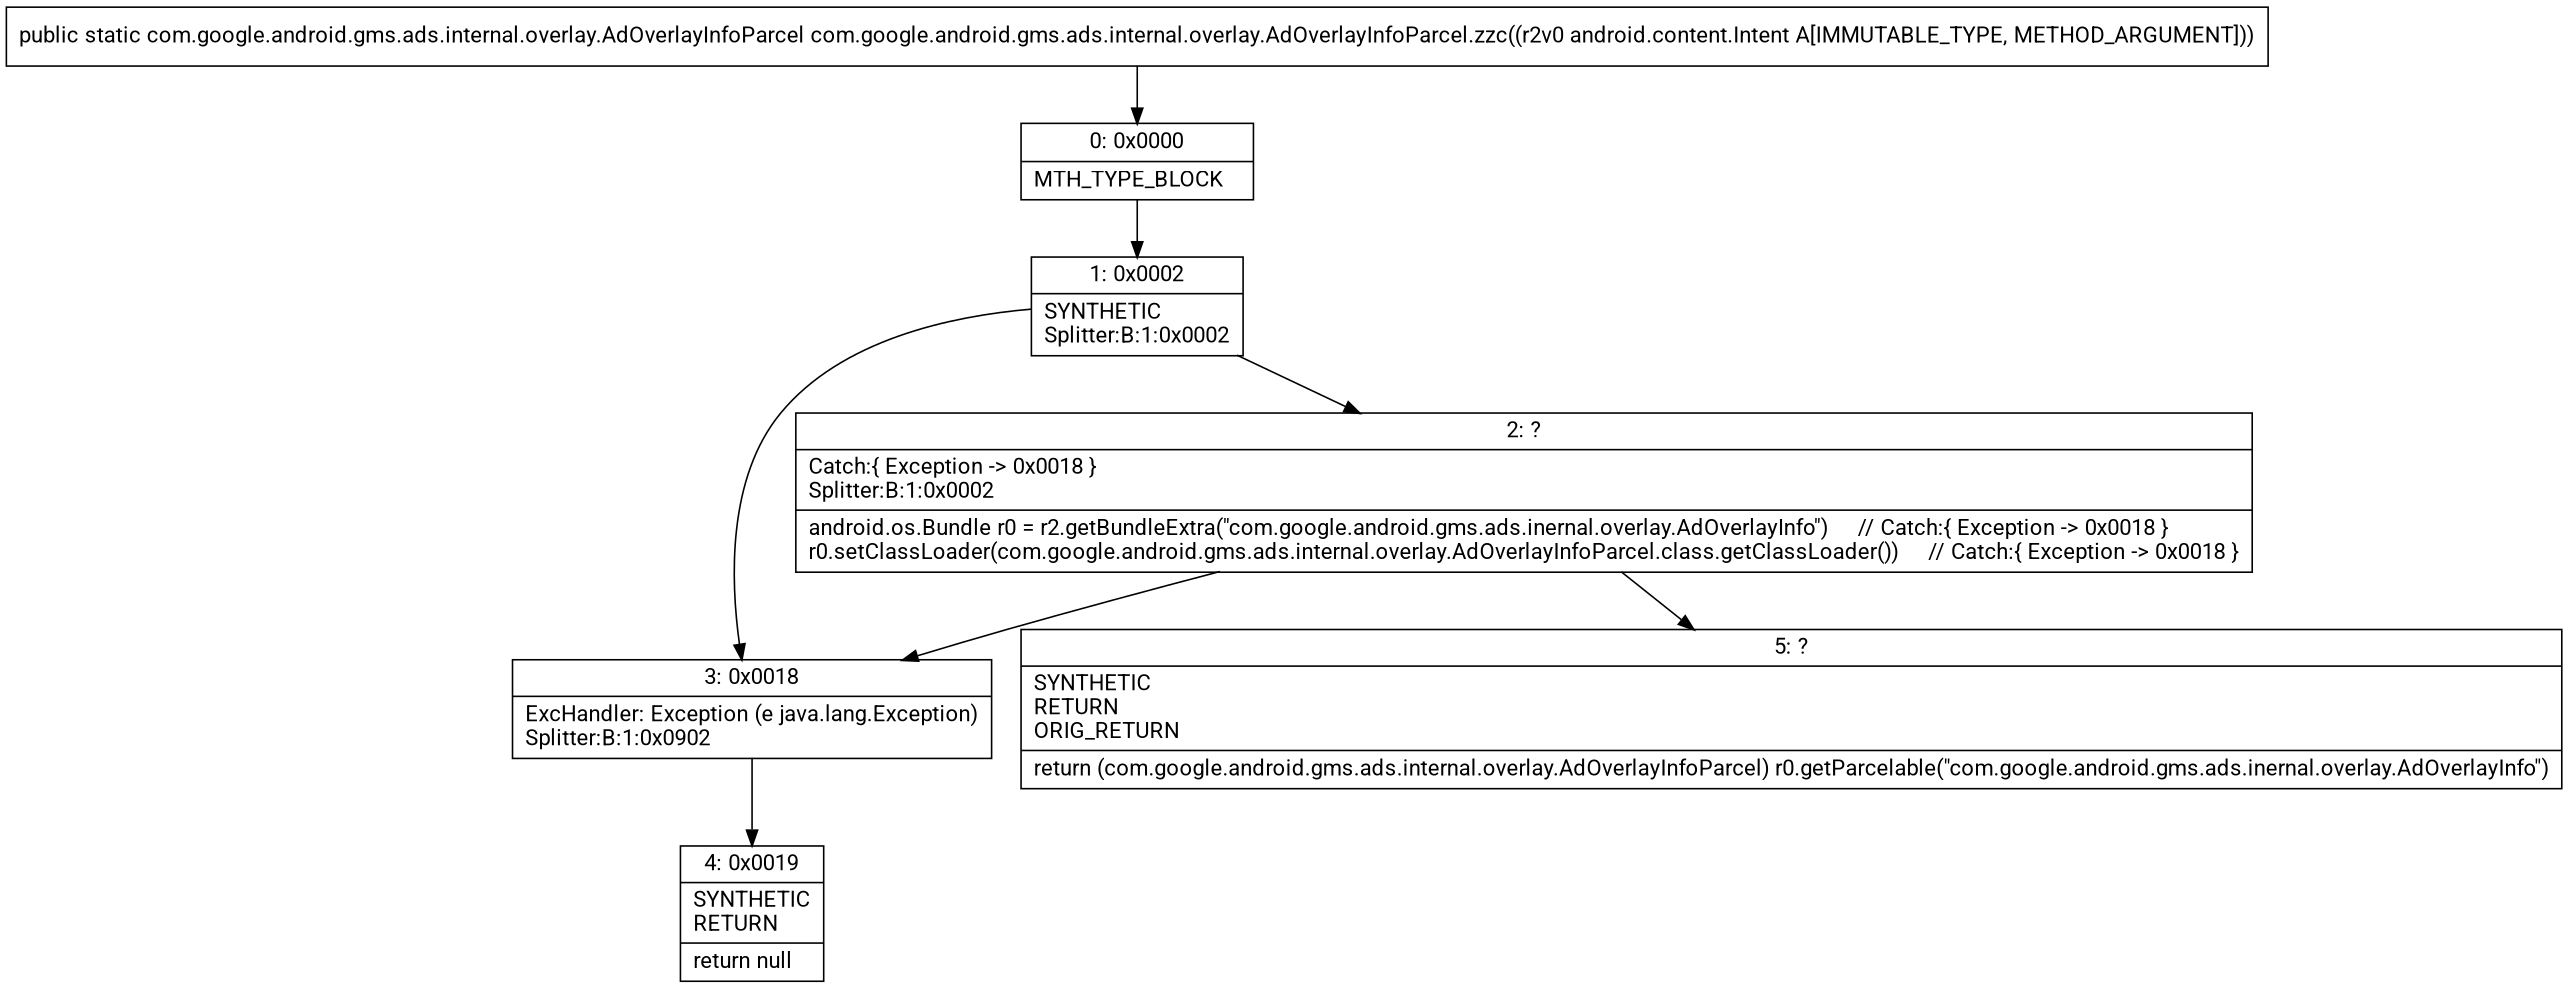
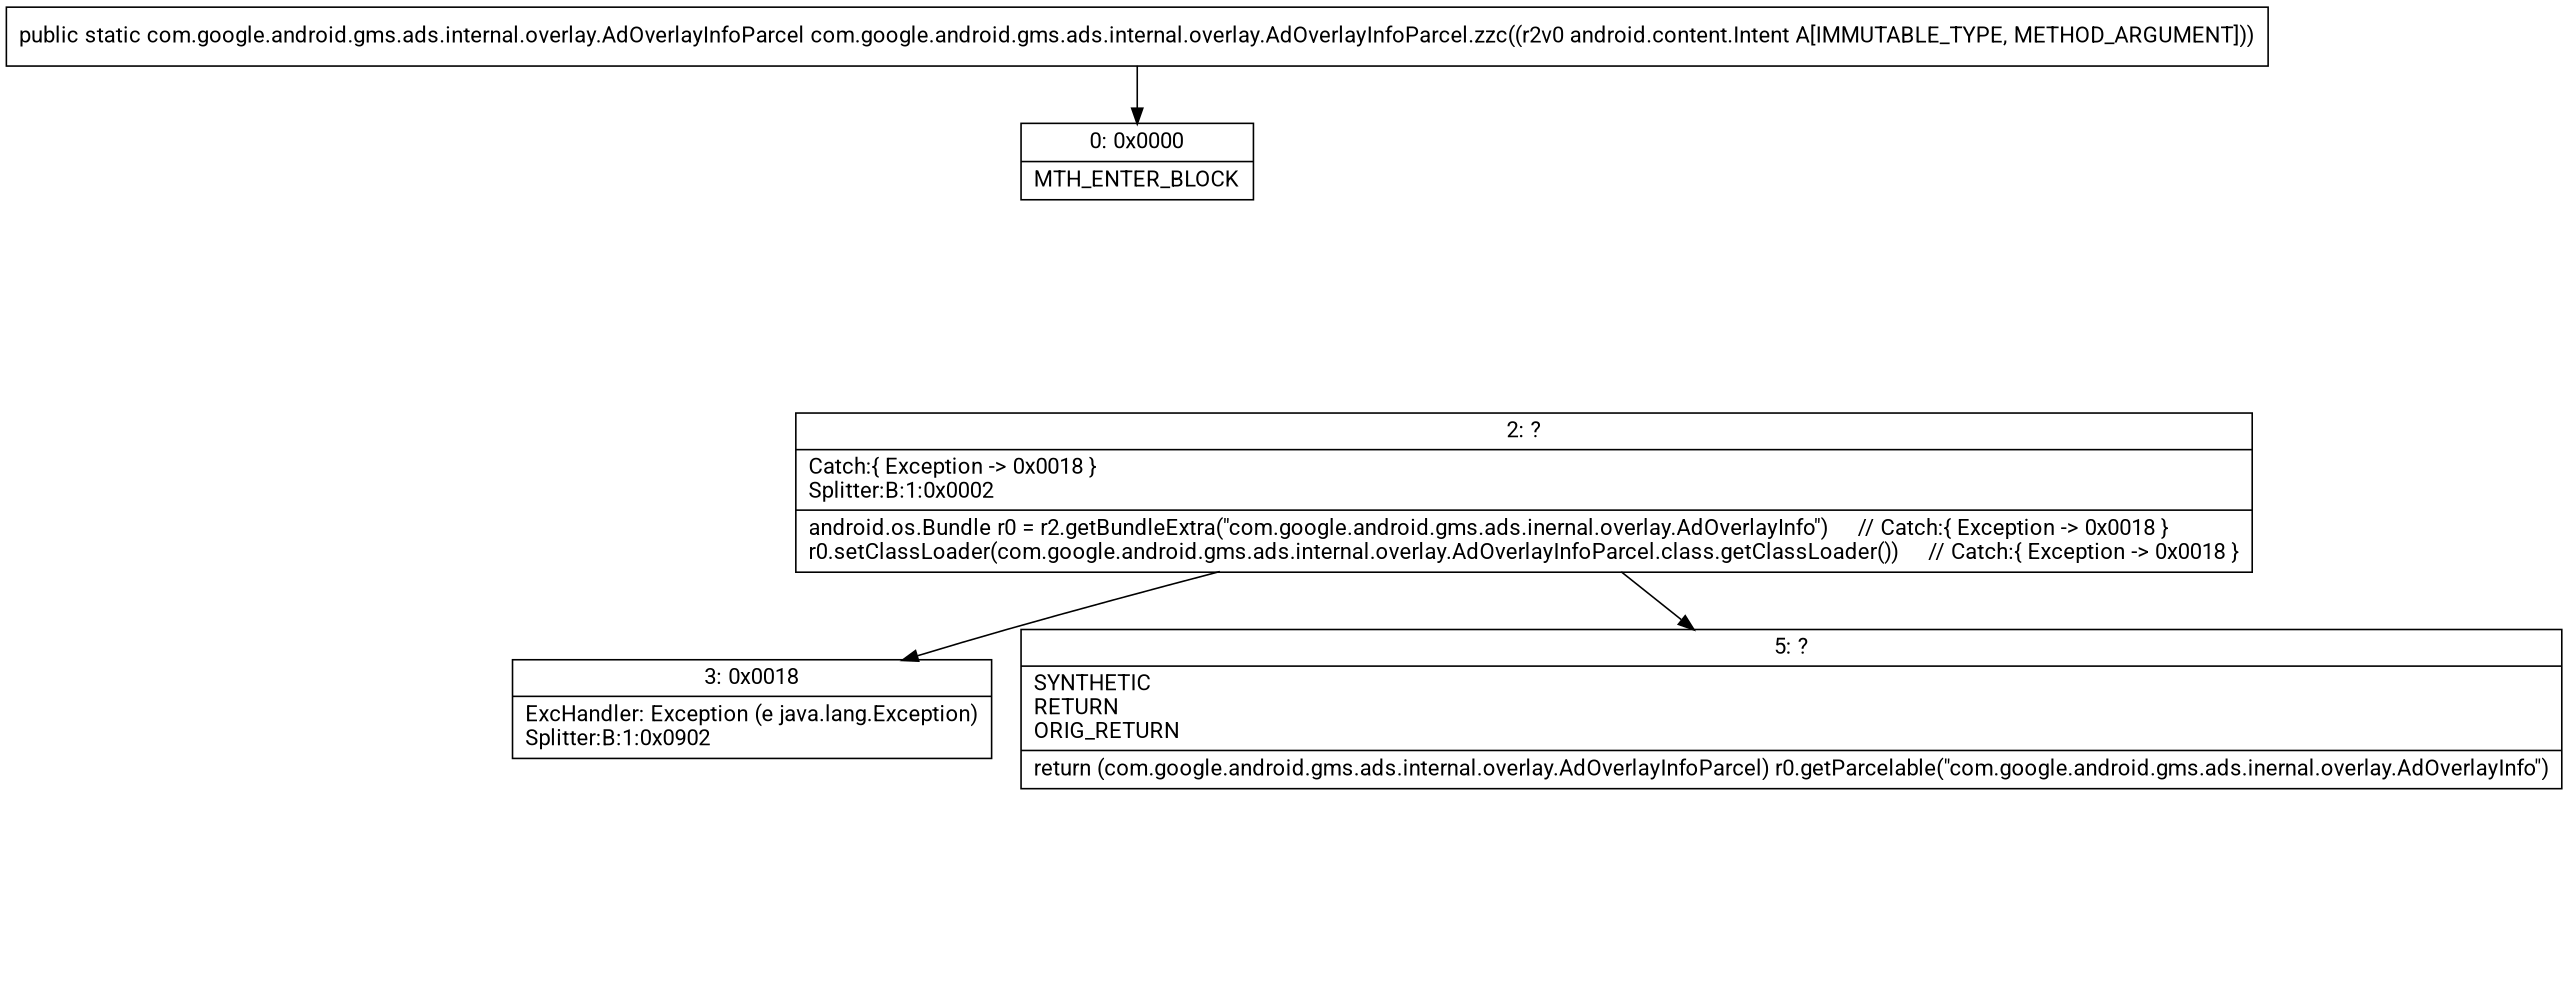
node "0: 0x0000": text "MTH_TYPE_BLOCK" -> "MTH_ENTER_BLOCK"
node "1: 0x0002": removed
node "4: 0x0019": removed
